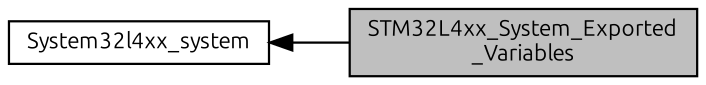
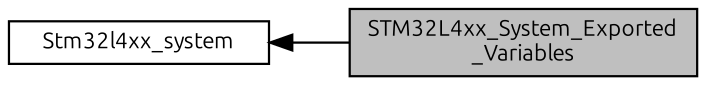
node "System32l4xx_system": label "System32l4xx_system" -> "Stm32l4xx_system"
